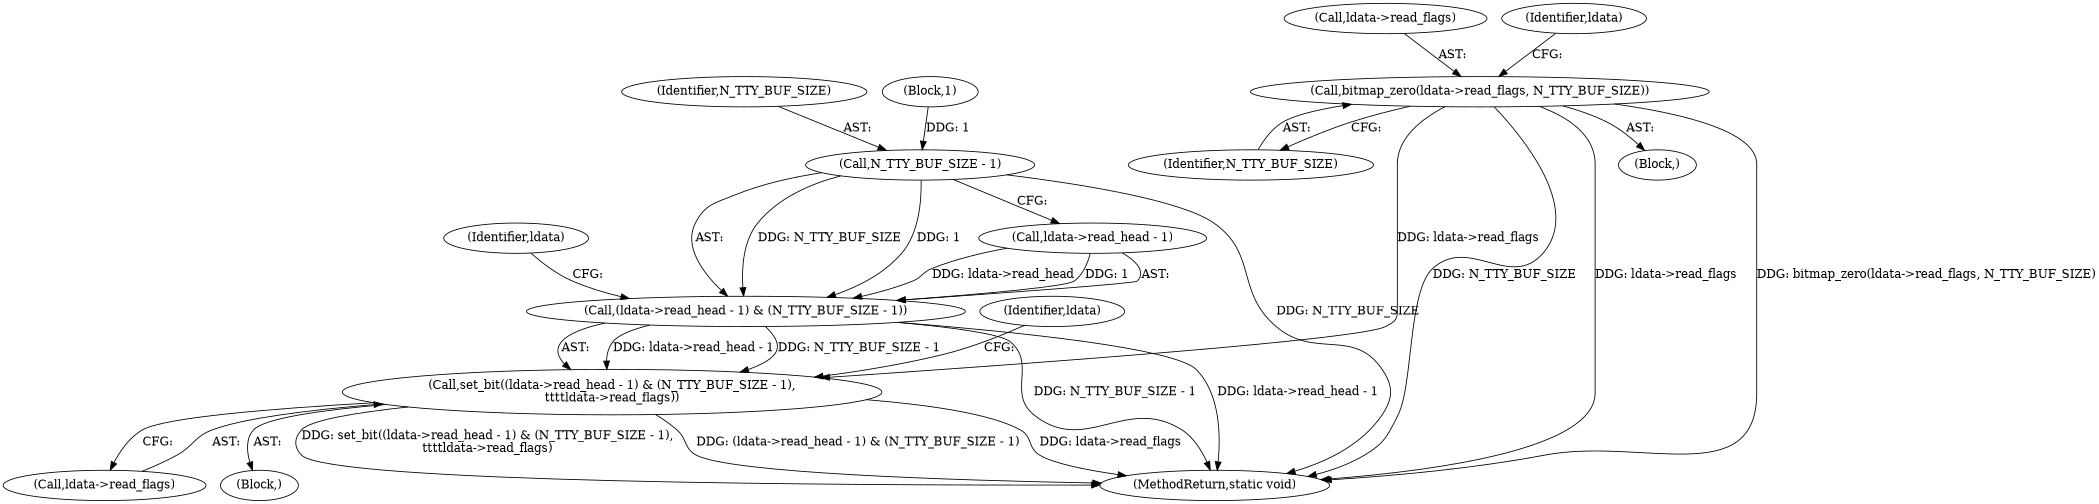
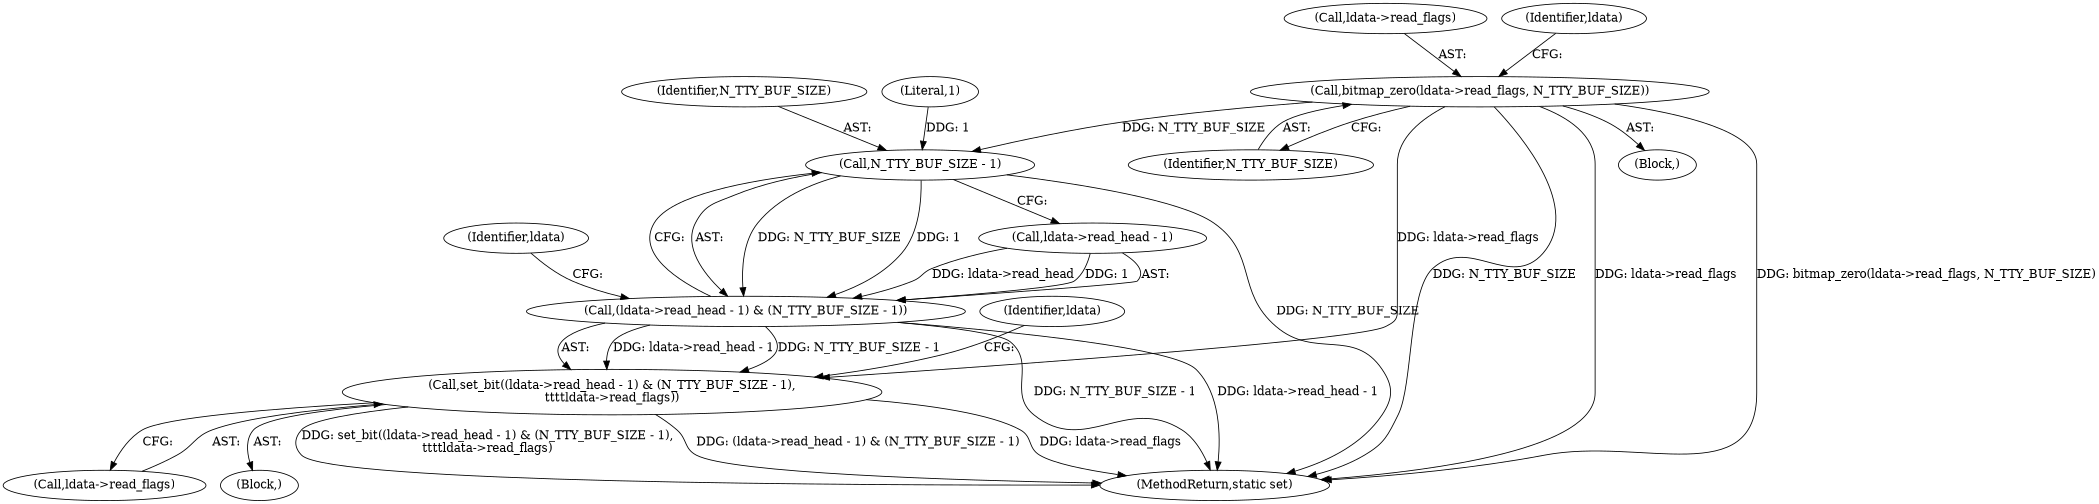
node "(Block,1)": label "(Block,1)" -> "(Literal,1)"
edge "(Call,bitmap_zero(ldata->read_flags, N_TTY_BUF_SIZE))" -> "(Call,N_TTY_BUF_SIZE - 1)": added, label "DDG: N_TTY_BUF_SIZE"
edge "(Call,(ldata->read_head - 1) & (N_TTY_BUF_SIZE - 1))" -> "(Call,N_TTY_BUF_SIZE - 1)": added, label "CFG:"
node "(MethodReturn,static void)": label "(MethodReturn,static void)" -> "(MethodReturn,static set)"
